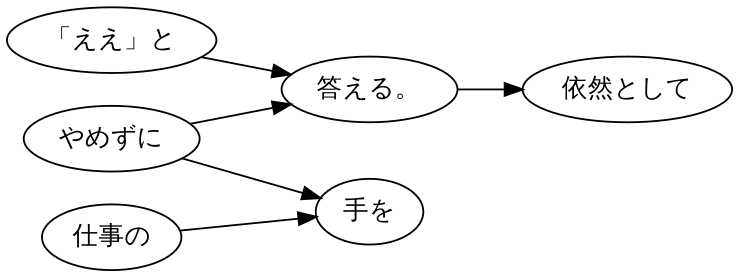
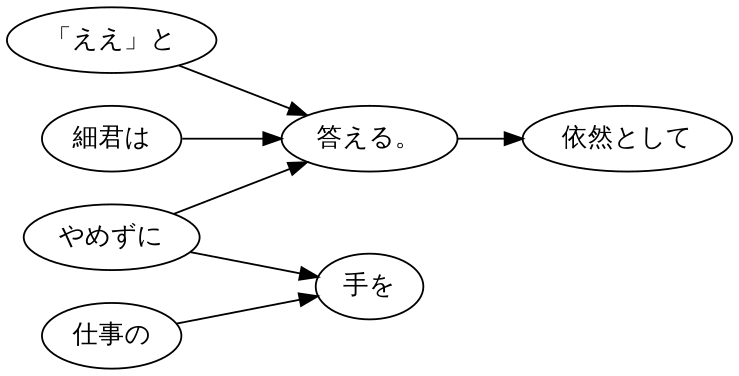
node "細君は": added
